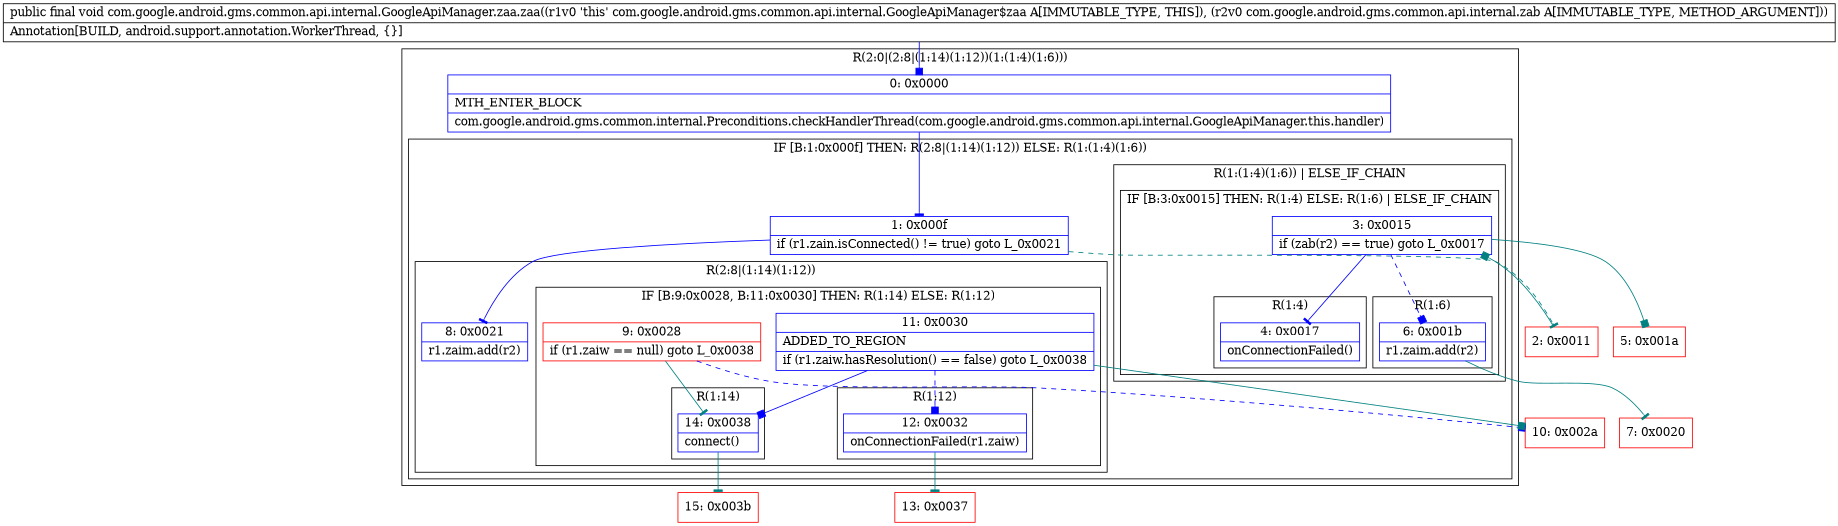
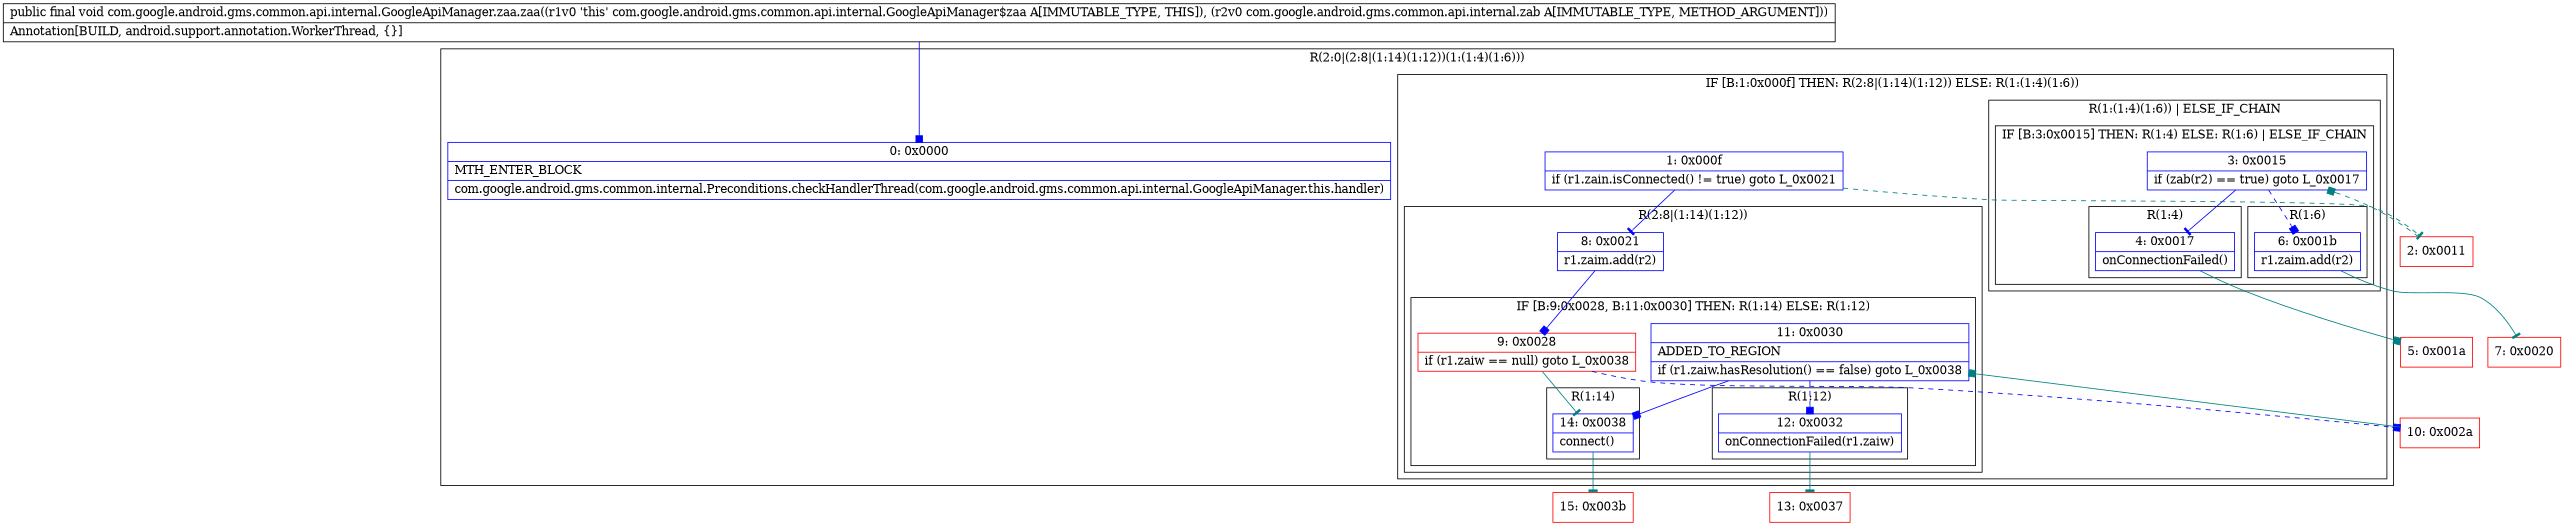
edge "0: 0x0000" -> "1: 0x000f": removed
edge "3: 0x0015" -> "5: 0x001a": now "4: 0x0017" -> "5: 0x001a"
edge "2: 0x0011" -> "3: 0x0015": style solid -> dashed
edge "8: 0x0021" -> "9: 0x0028": added
edge "11: 0x0030" -> "10: 0x002a": reversed
